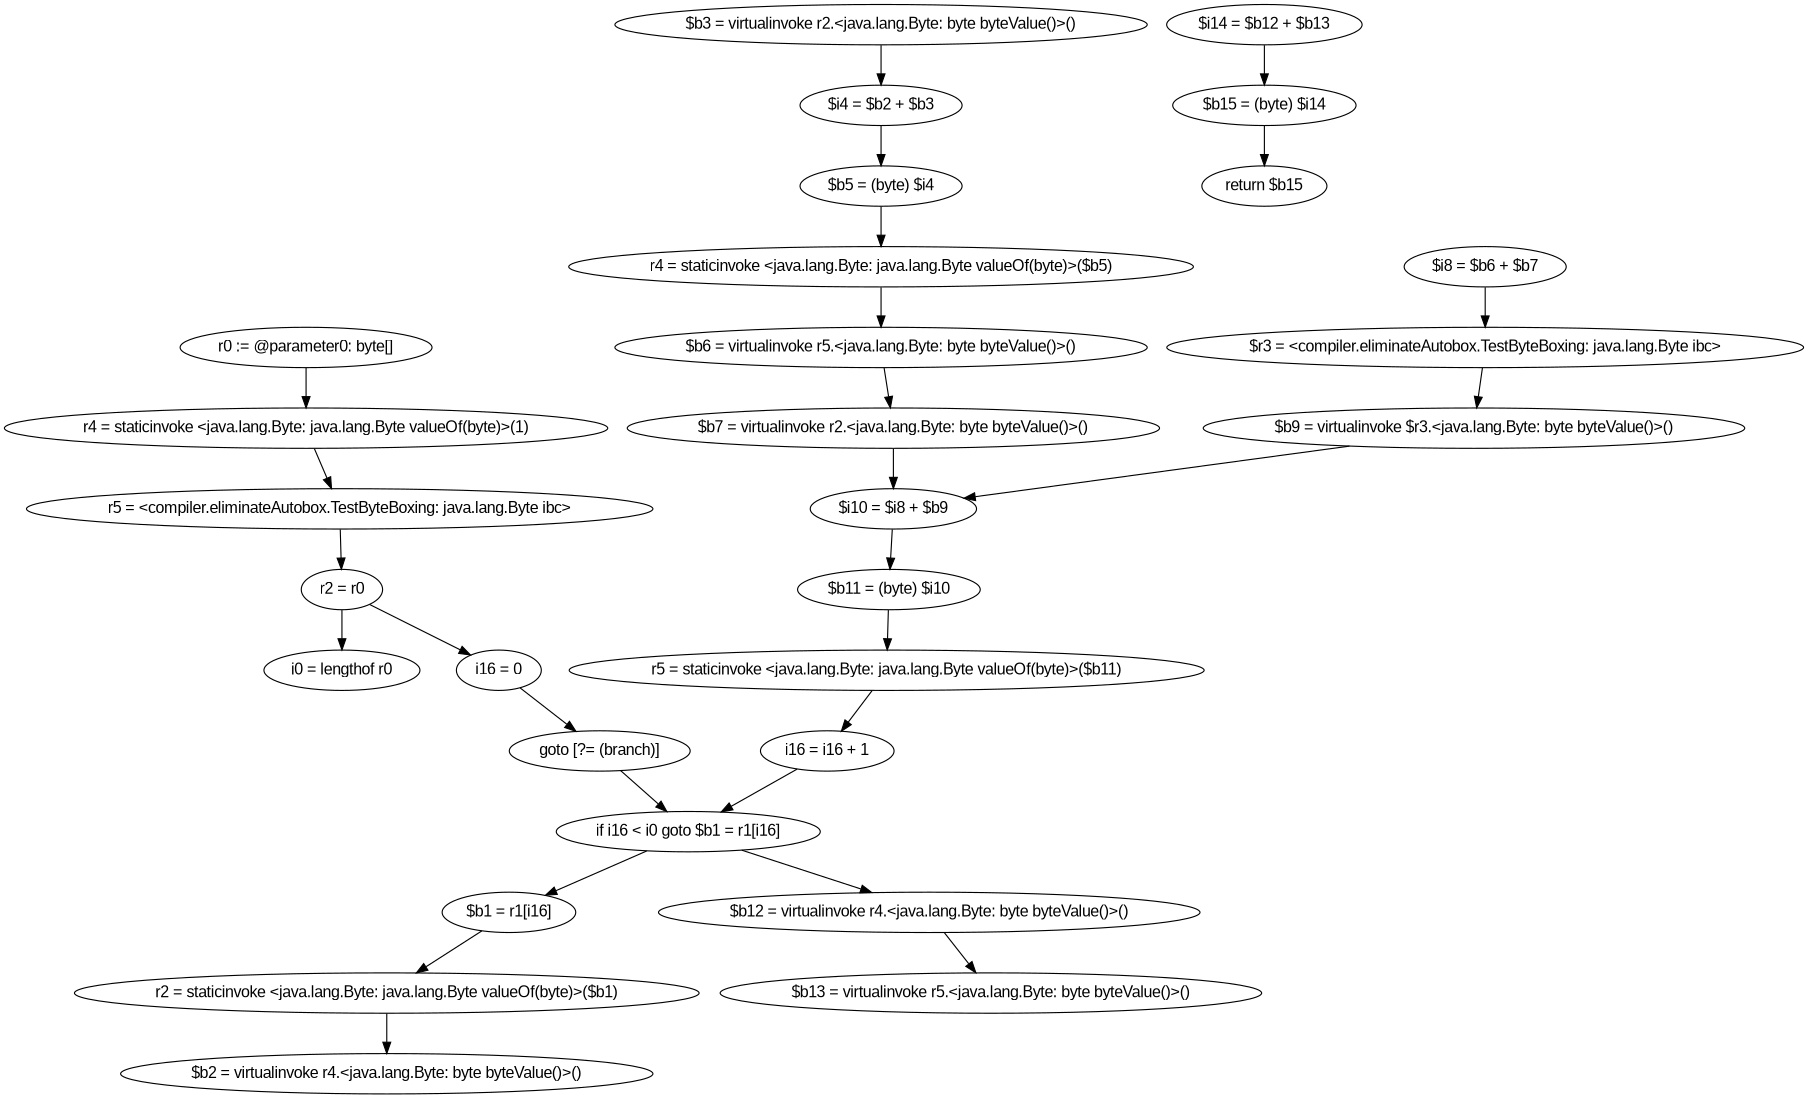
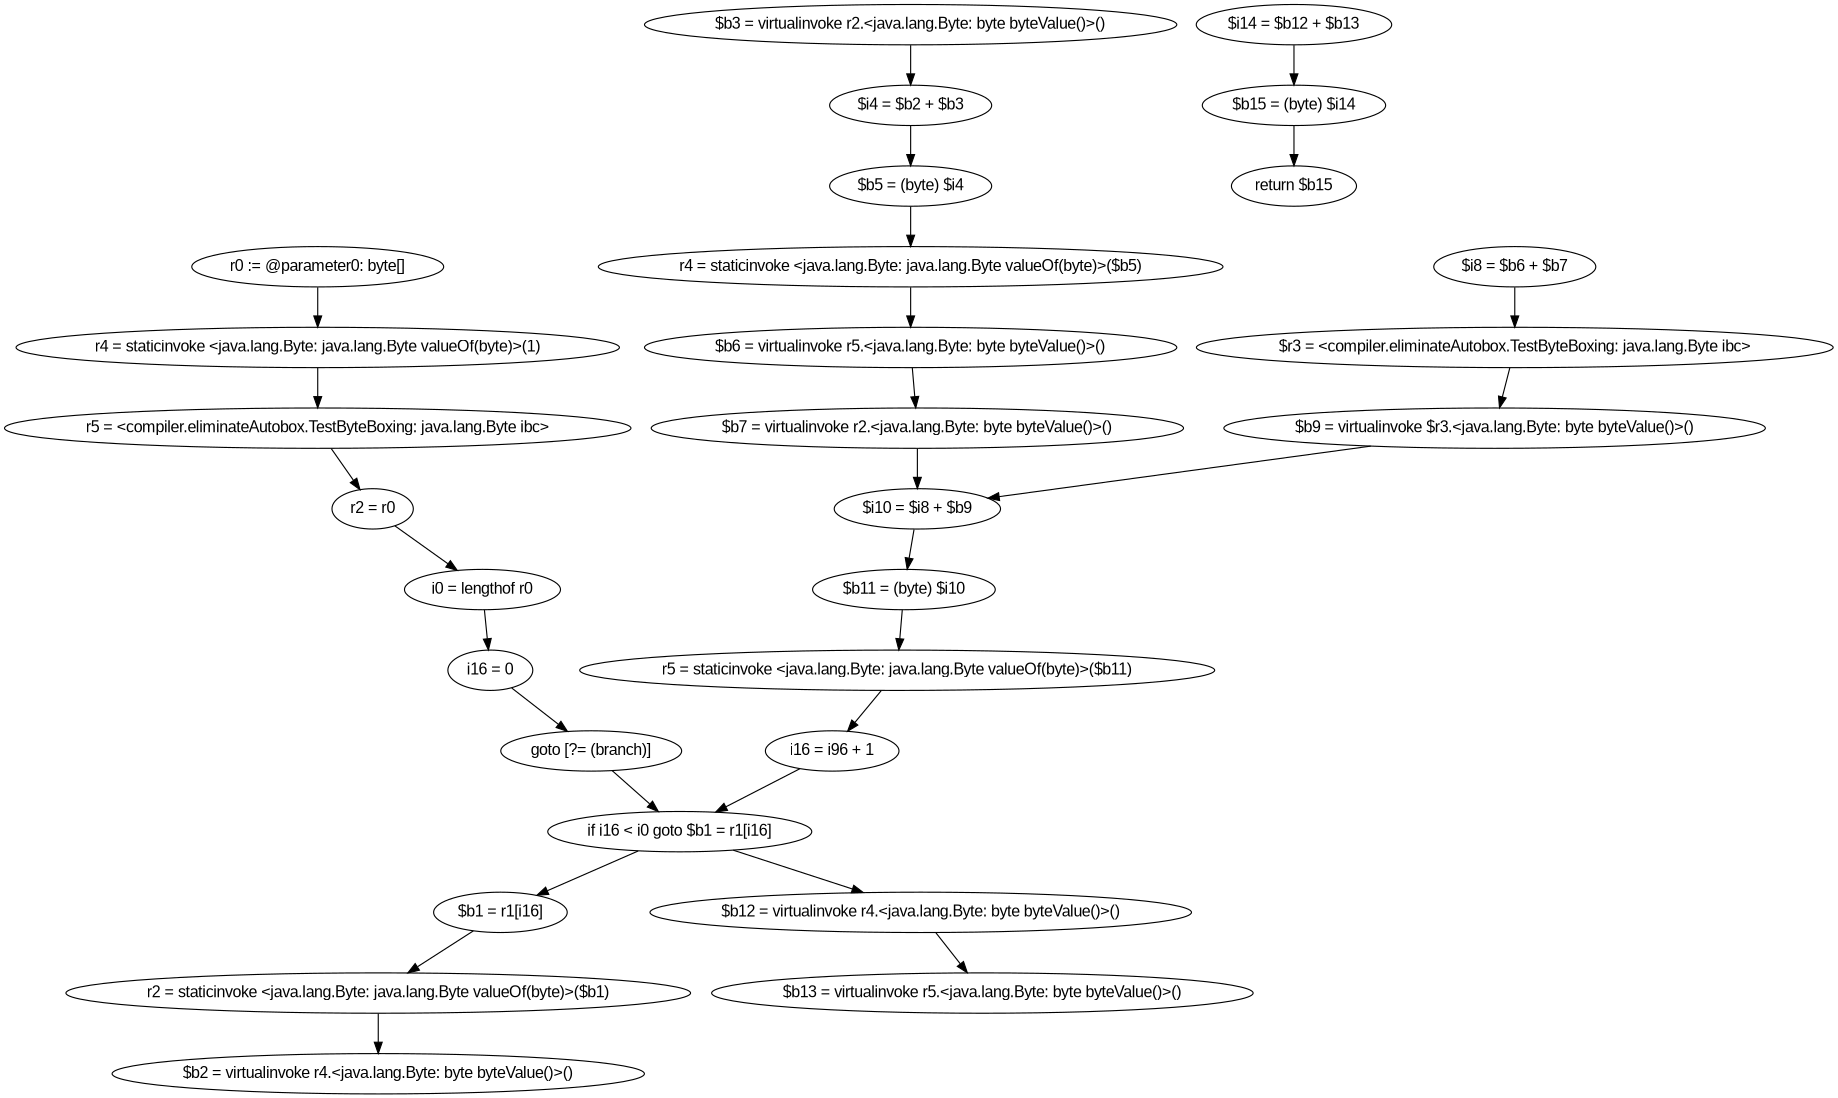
edge "r2 = r0" -> "i16 = 0": now "i0 = lengthof r0" -> "i16 = 0"
node "i16 = i16 + 1": label "i16 = i16 + 1" -> "i16 = i96 + 1"
